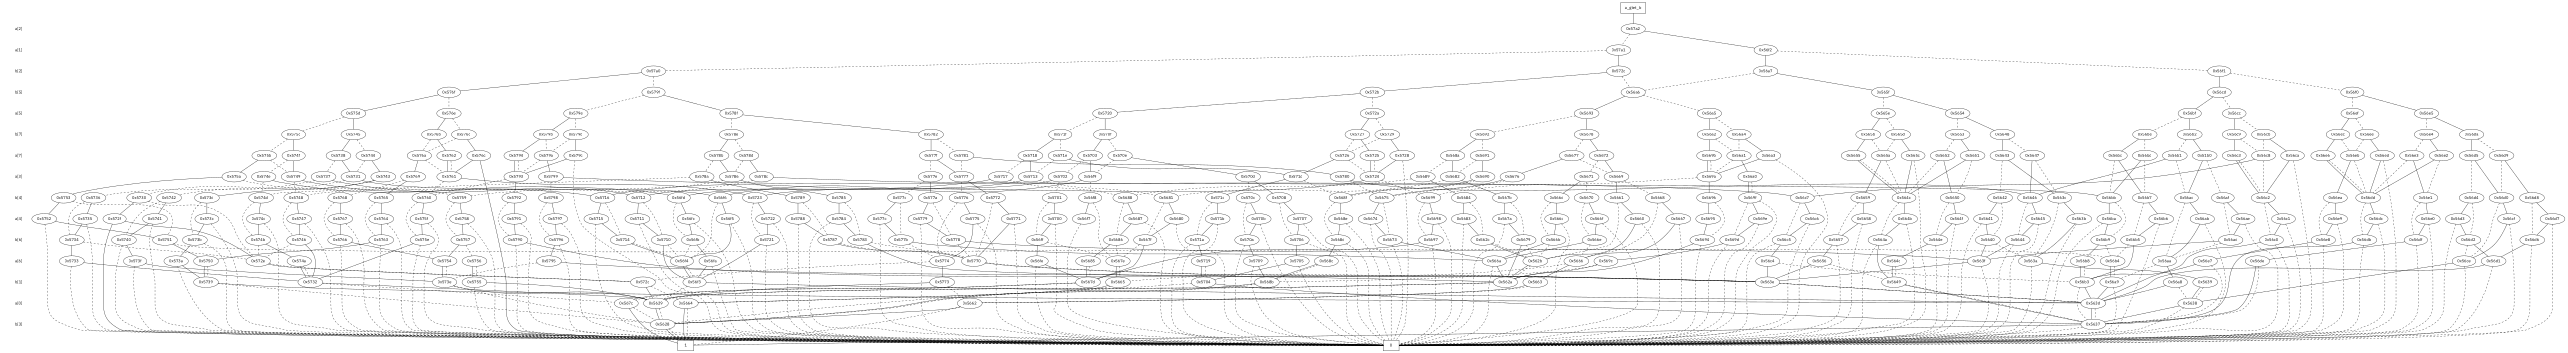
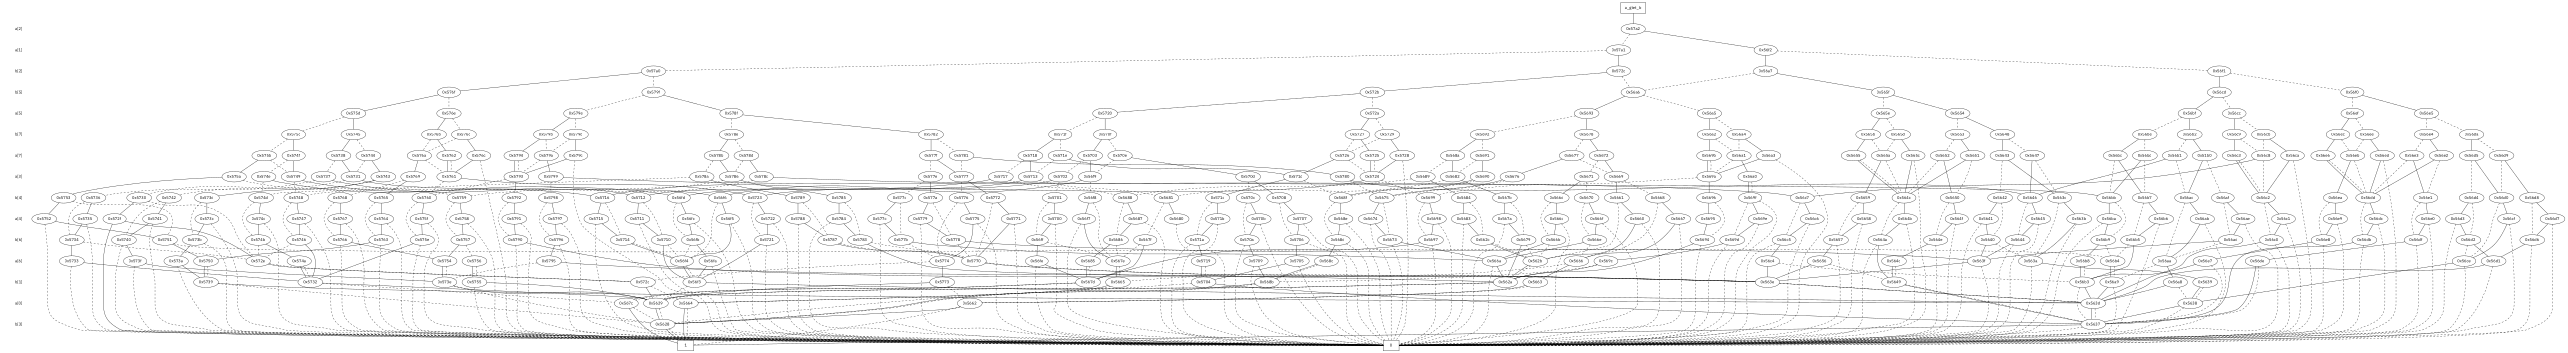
edge "0x56e5" -- "0x56da": style solid -> dashed
edge "0x5680" -- "0x567f": removed
edge "0x56f7" -- "0x567e": added
edge "0x576c" -- "0": style solid -> dashed
